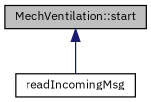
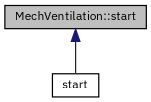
node "readIncomingMsg": label "readIncomingMsg" -> "start"
